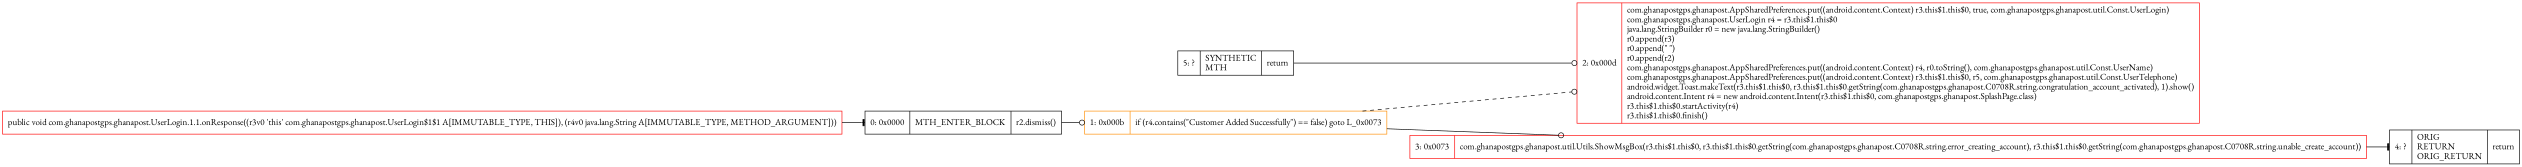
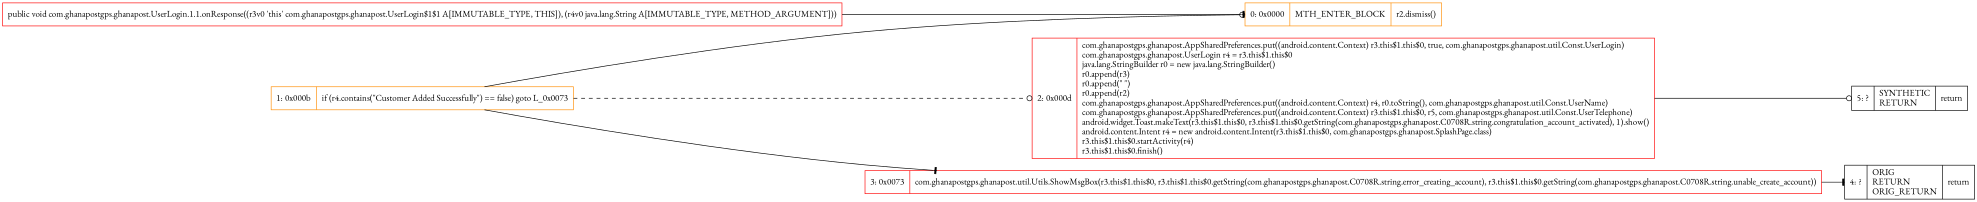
edge "5: ?" -> "2: 0x000d": reversed
node "5: ?": text "MTH" -> "RETURN"
node "0: 0x0000": color black -> darkorange
edge "0: 0x0000" -> "1: 0x000b": reversed
edge "1: 0x000b" -> "3: 0x0073": arrowhead odot -> tee
